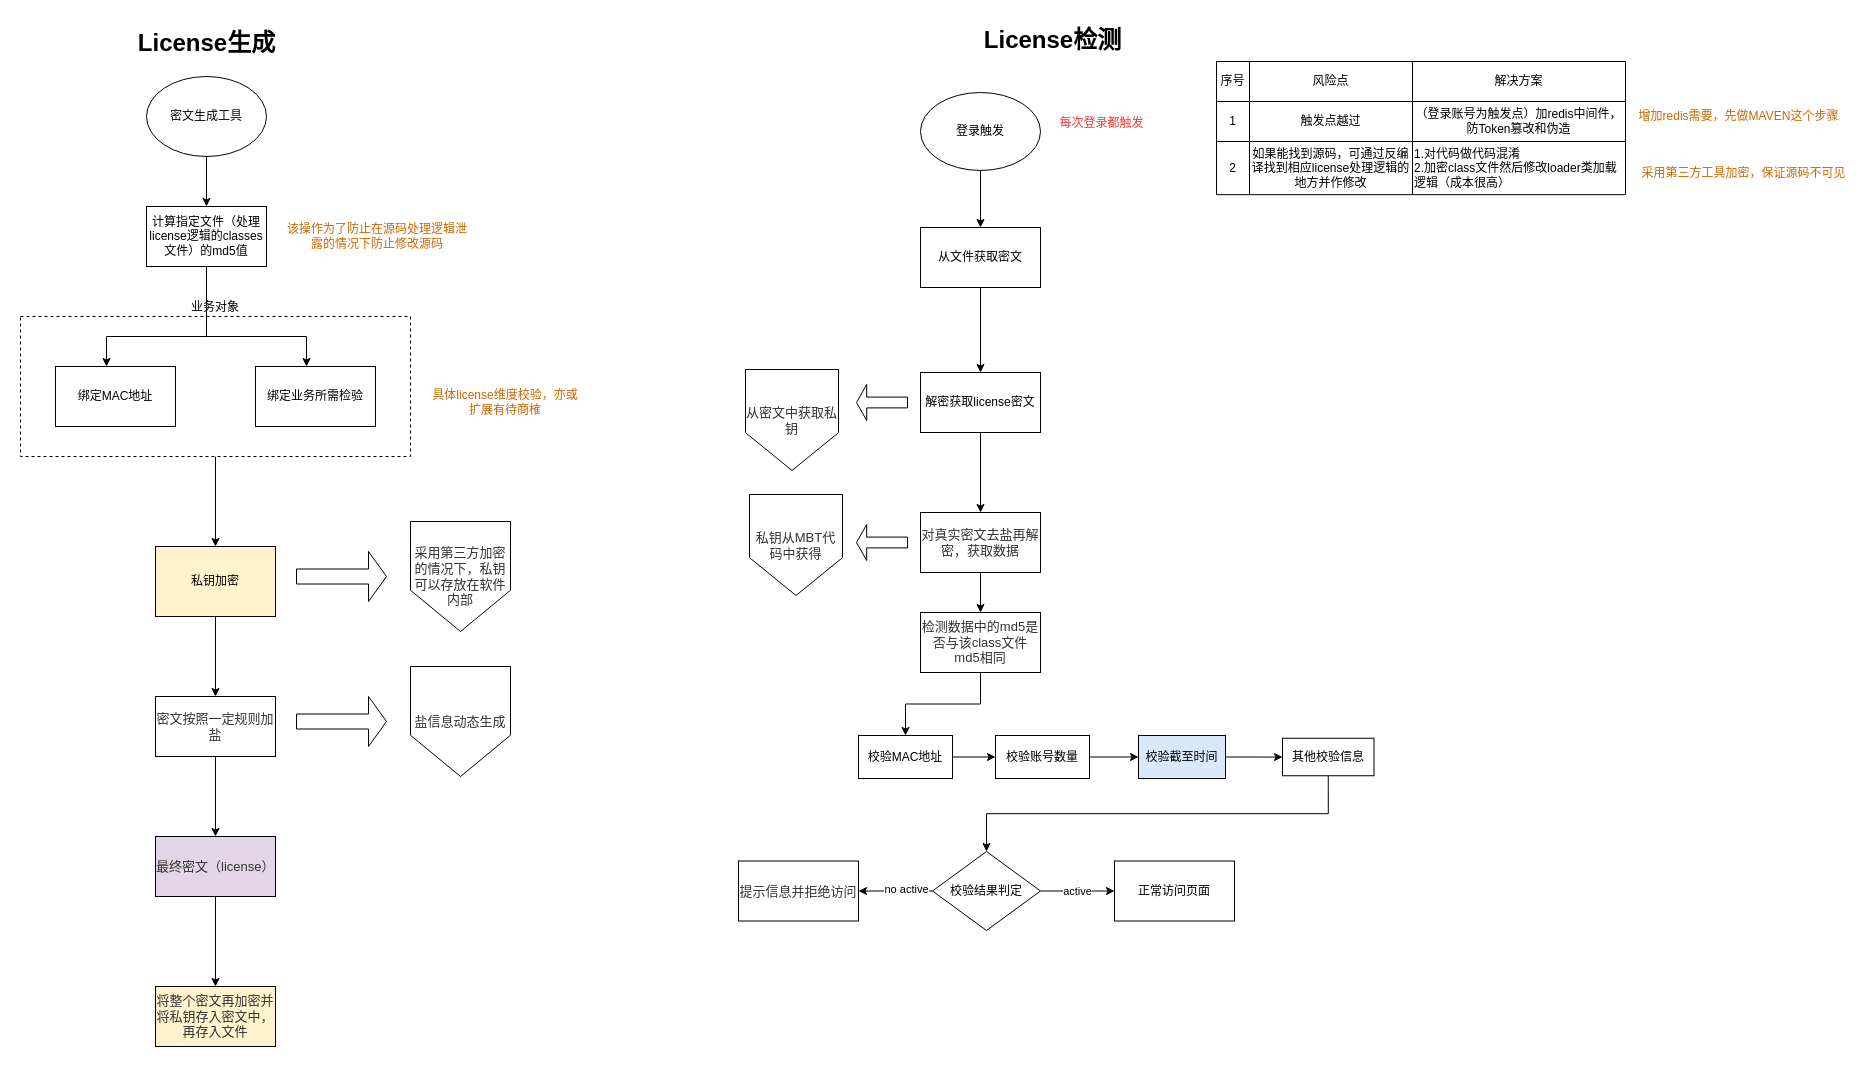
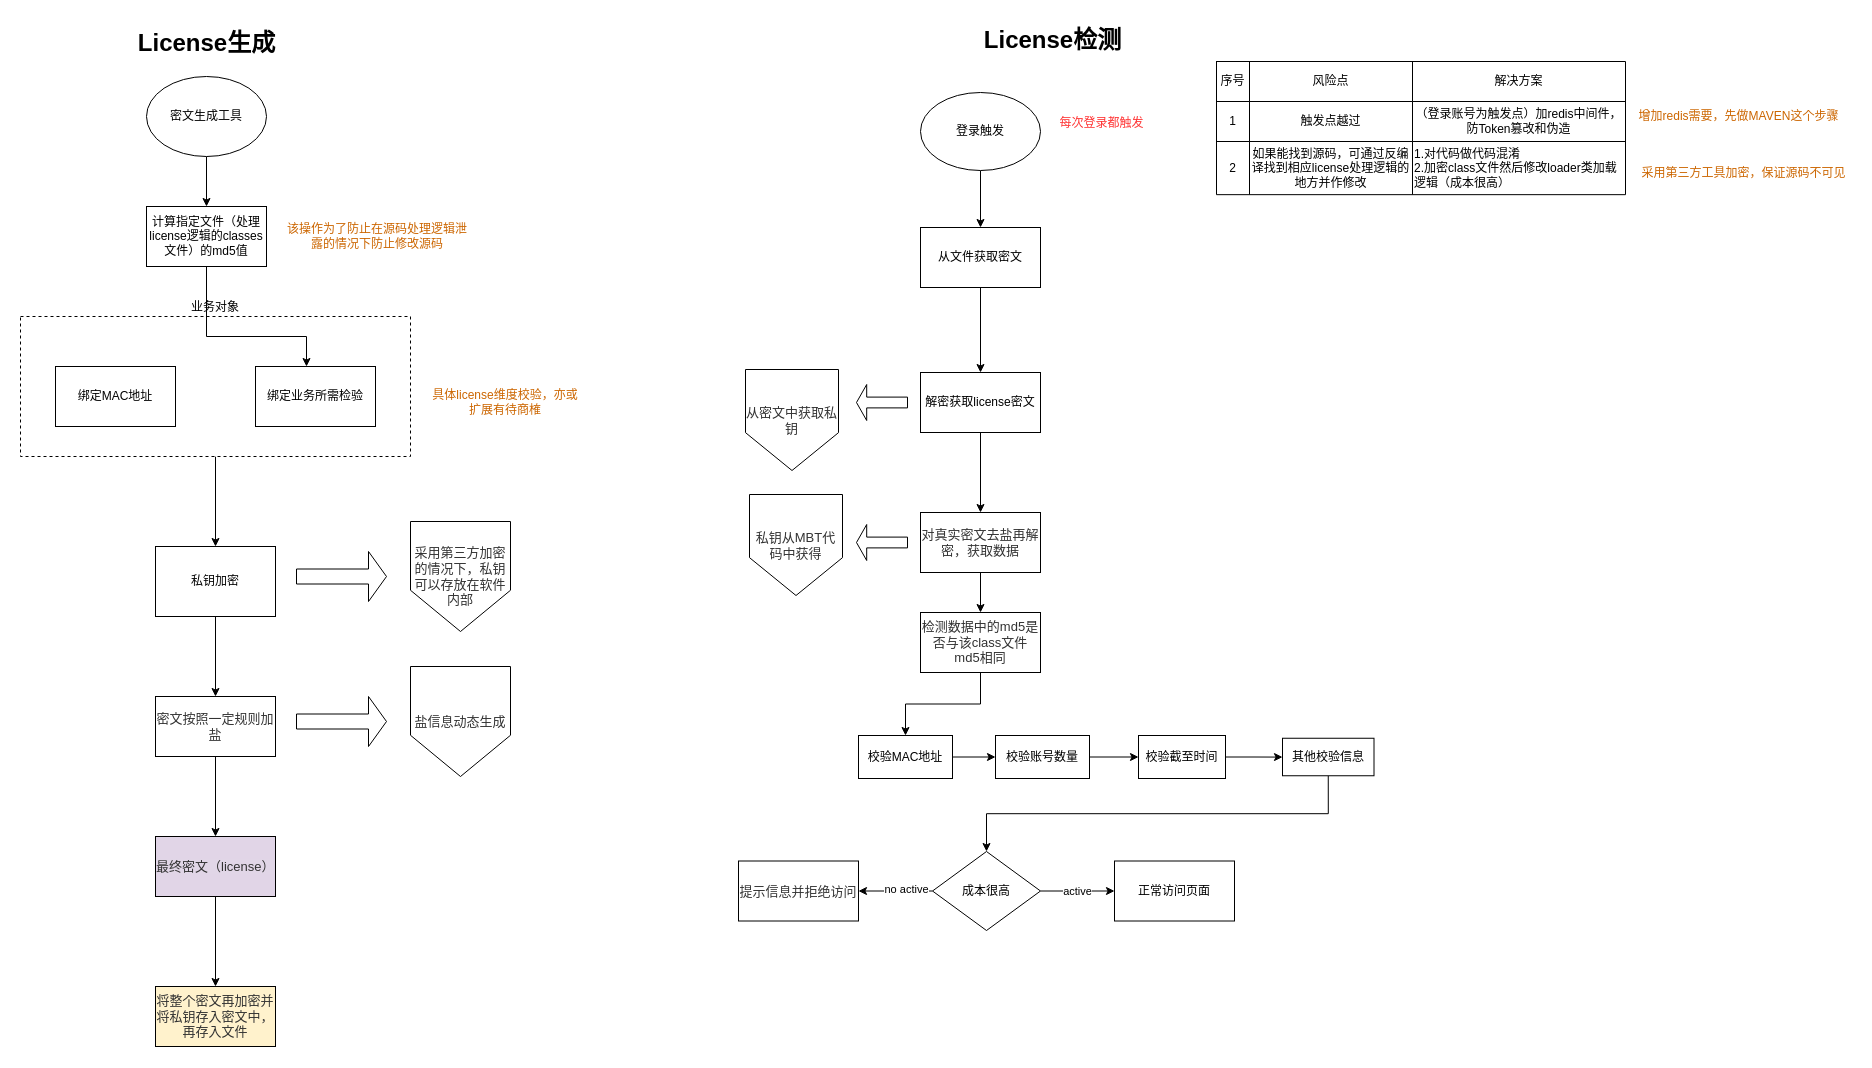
edge "计算指定文件（处理license逻辑的classes文件）的md5值" -> "绑定MAC地址": removed
node "私钥加密": fillcolor #fff2cc -> #ffffff
node "校验截至时间": fillcolor #dae8fc -> #ffffff
node "校验结果判定": label "校验结果判定" -> "成本很高"
